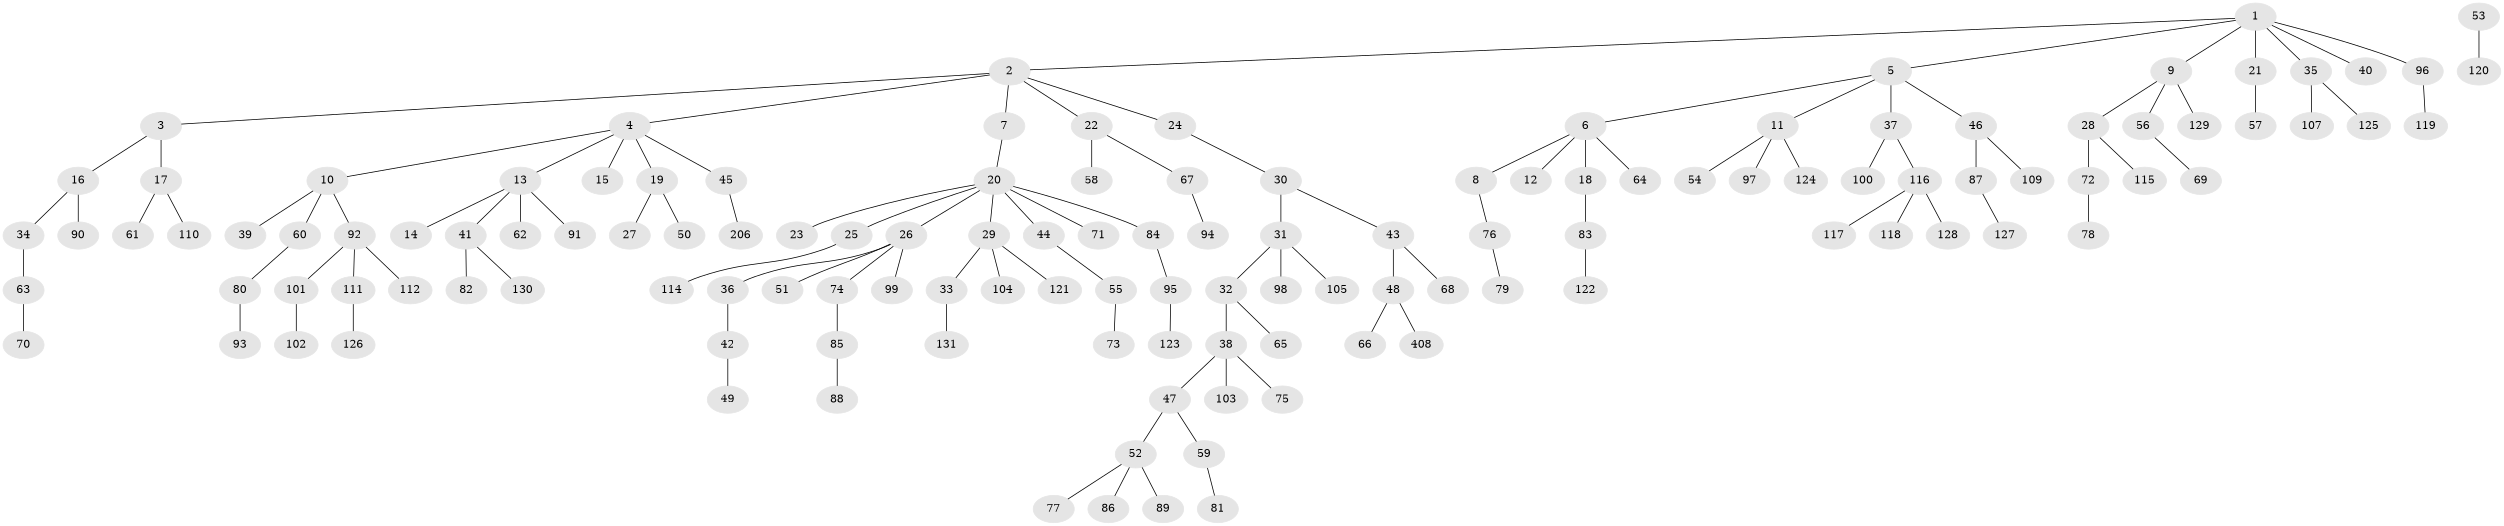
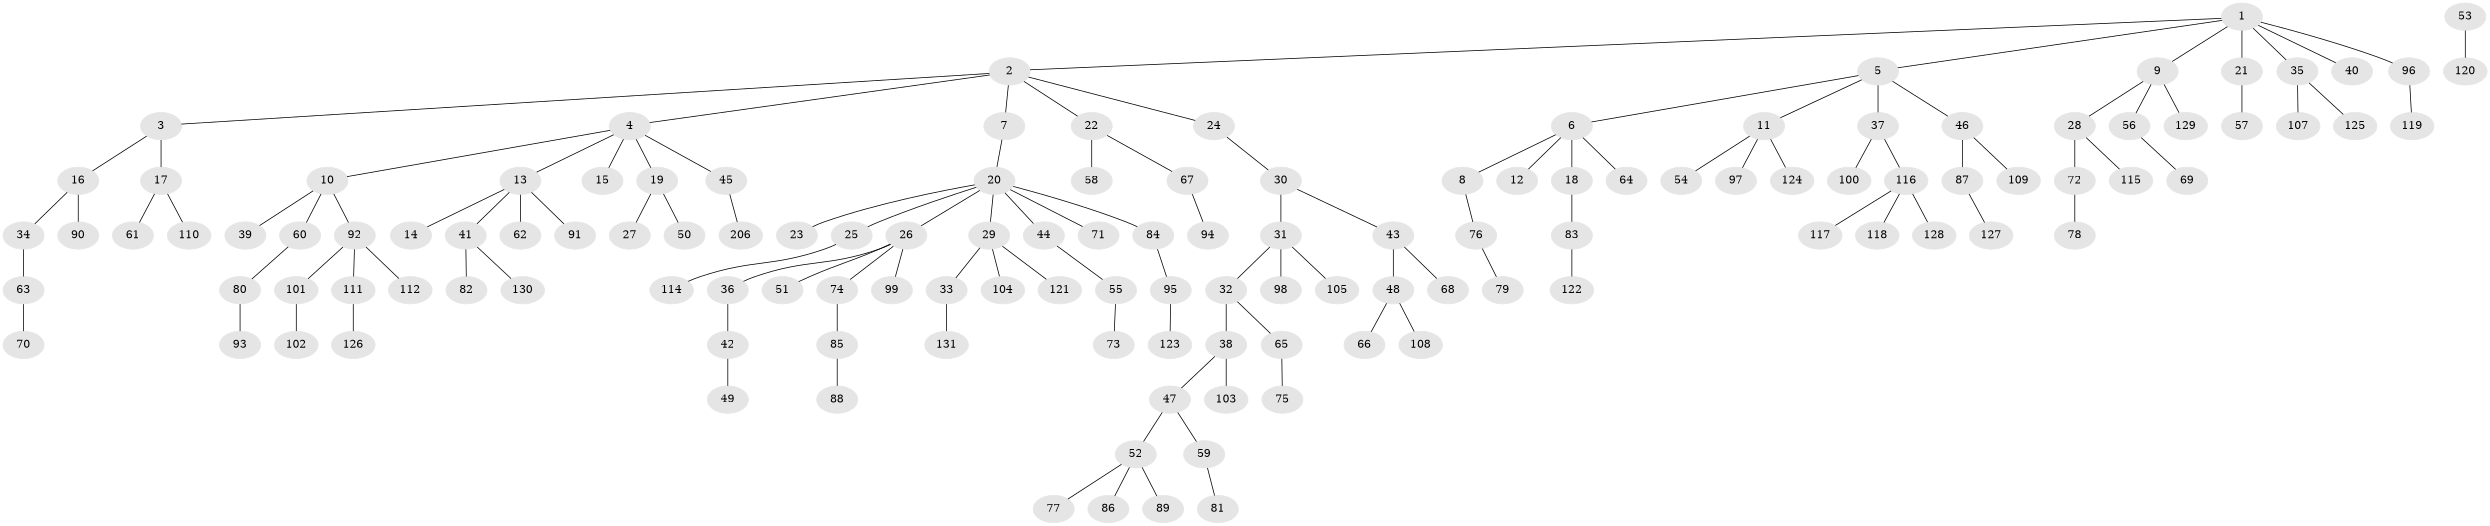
node "408": label "408" -> "108"
edge "38" -- "75": now "65" -- "75"
